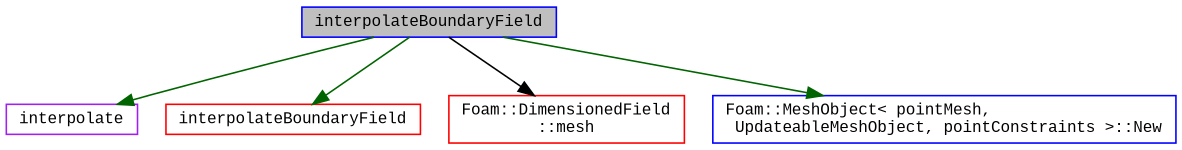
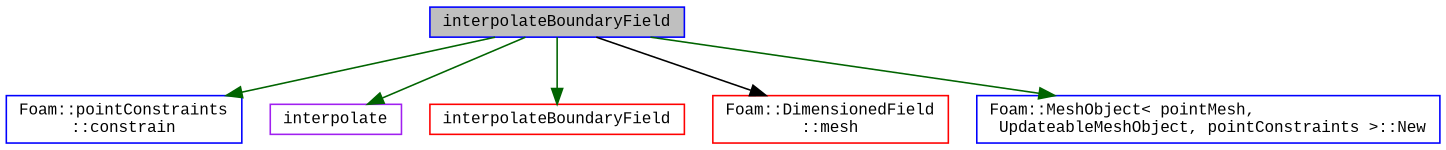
node "Foam::pointConstraints ::constrain": added
